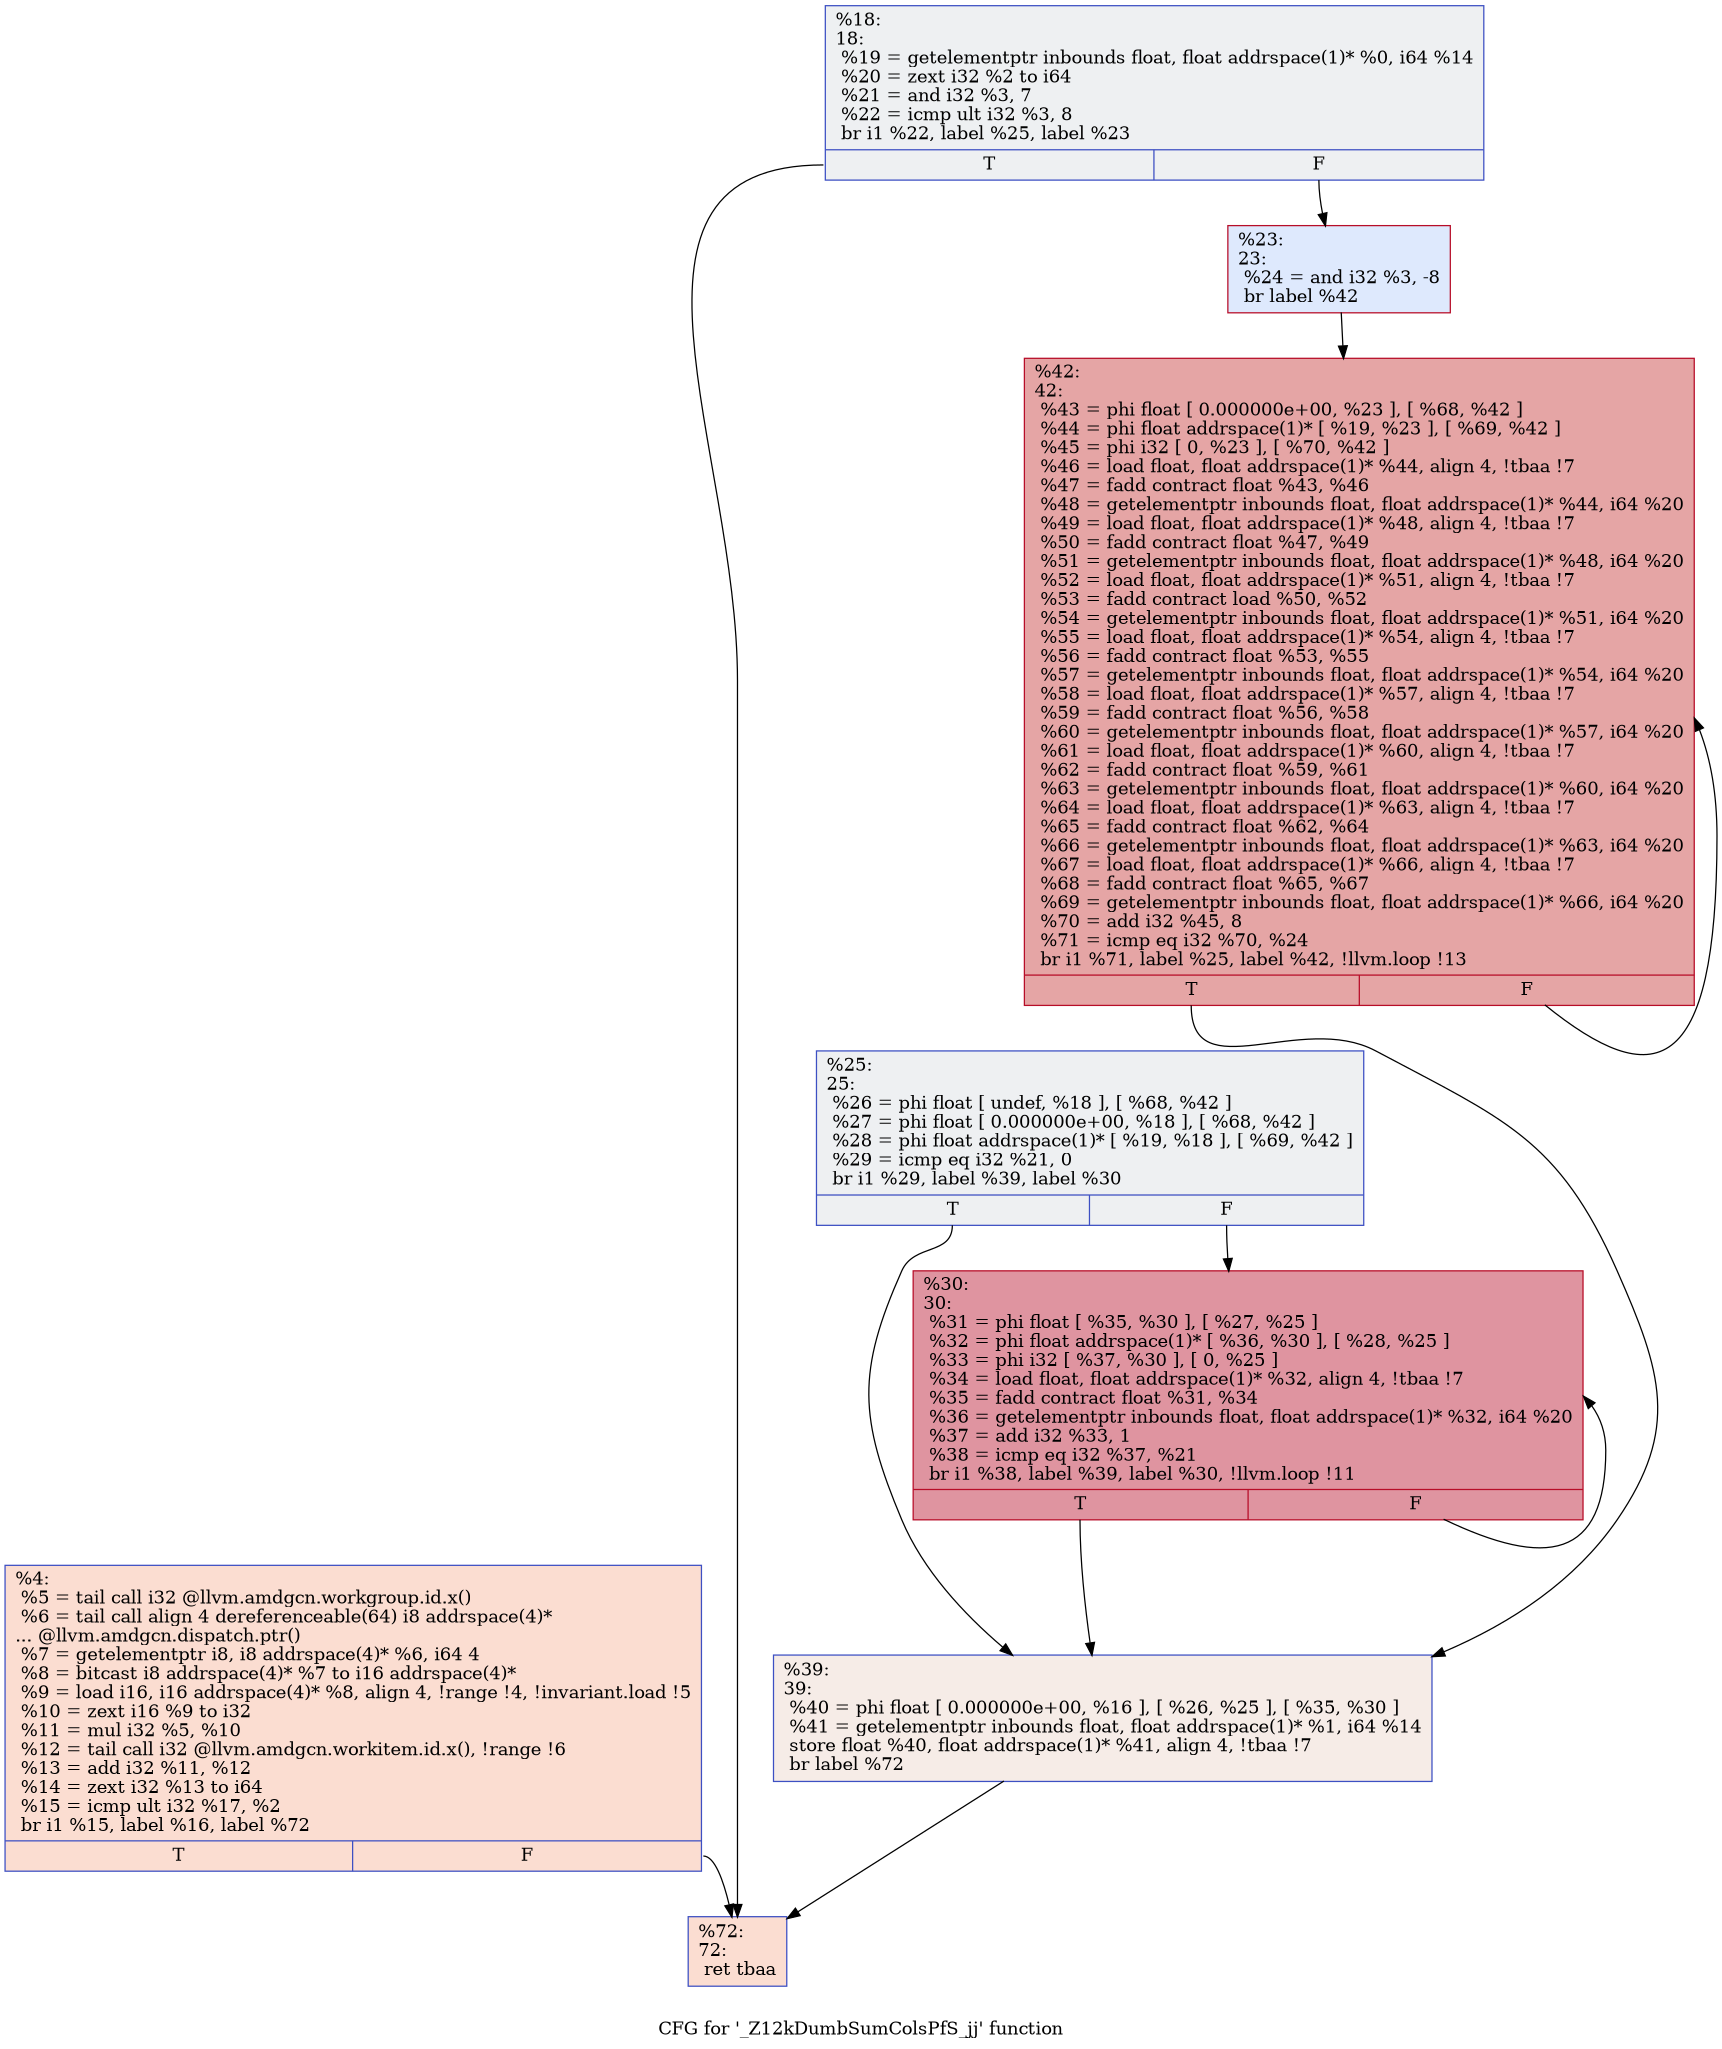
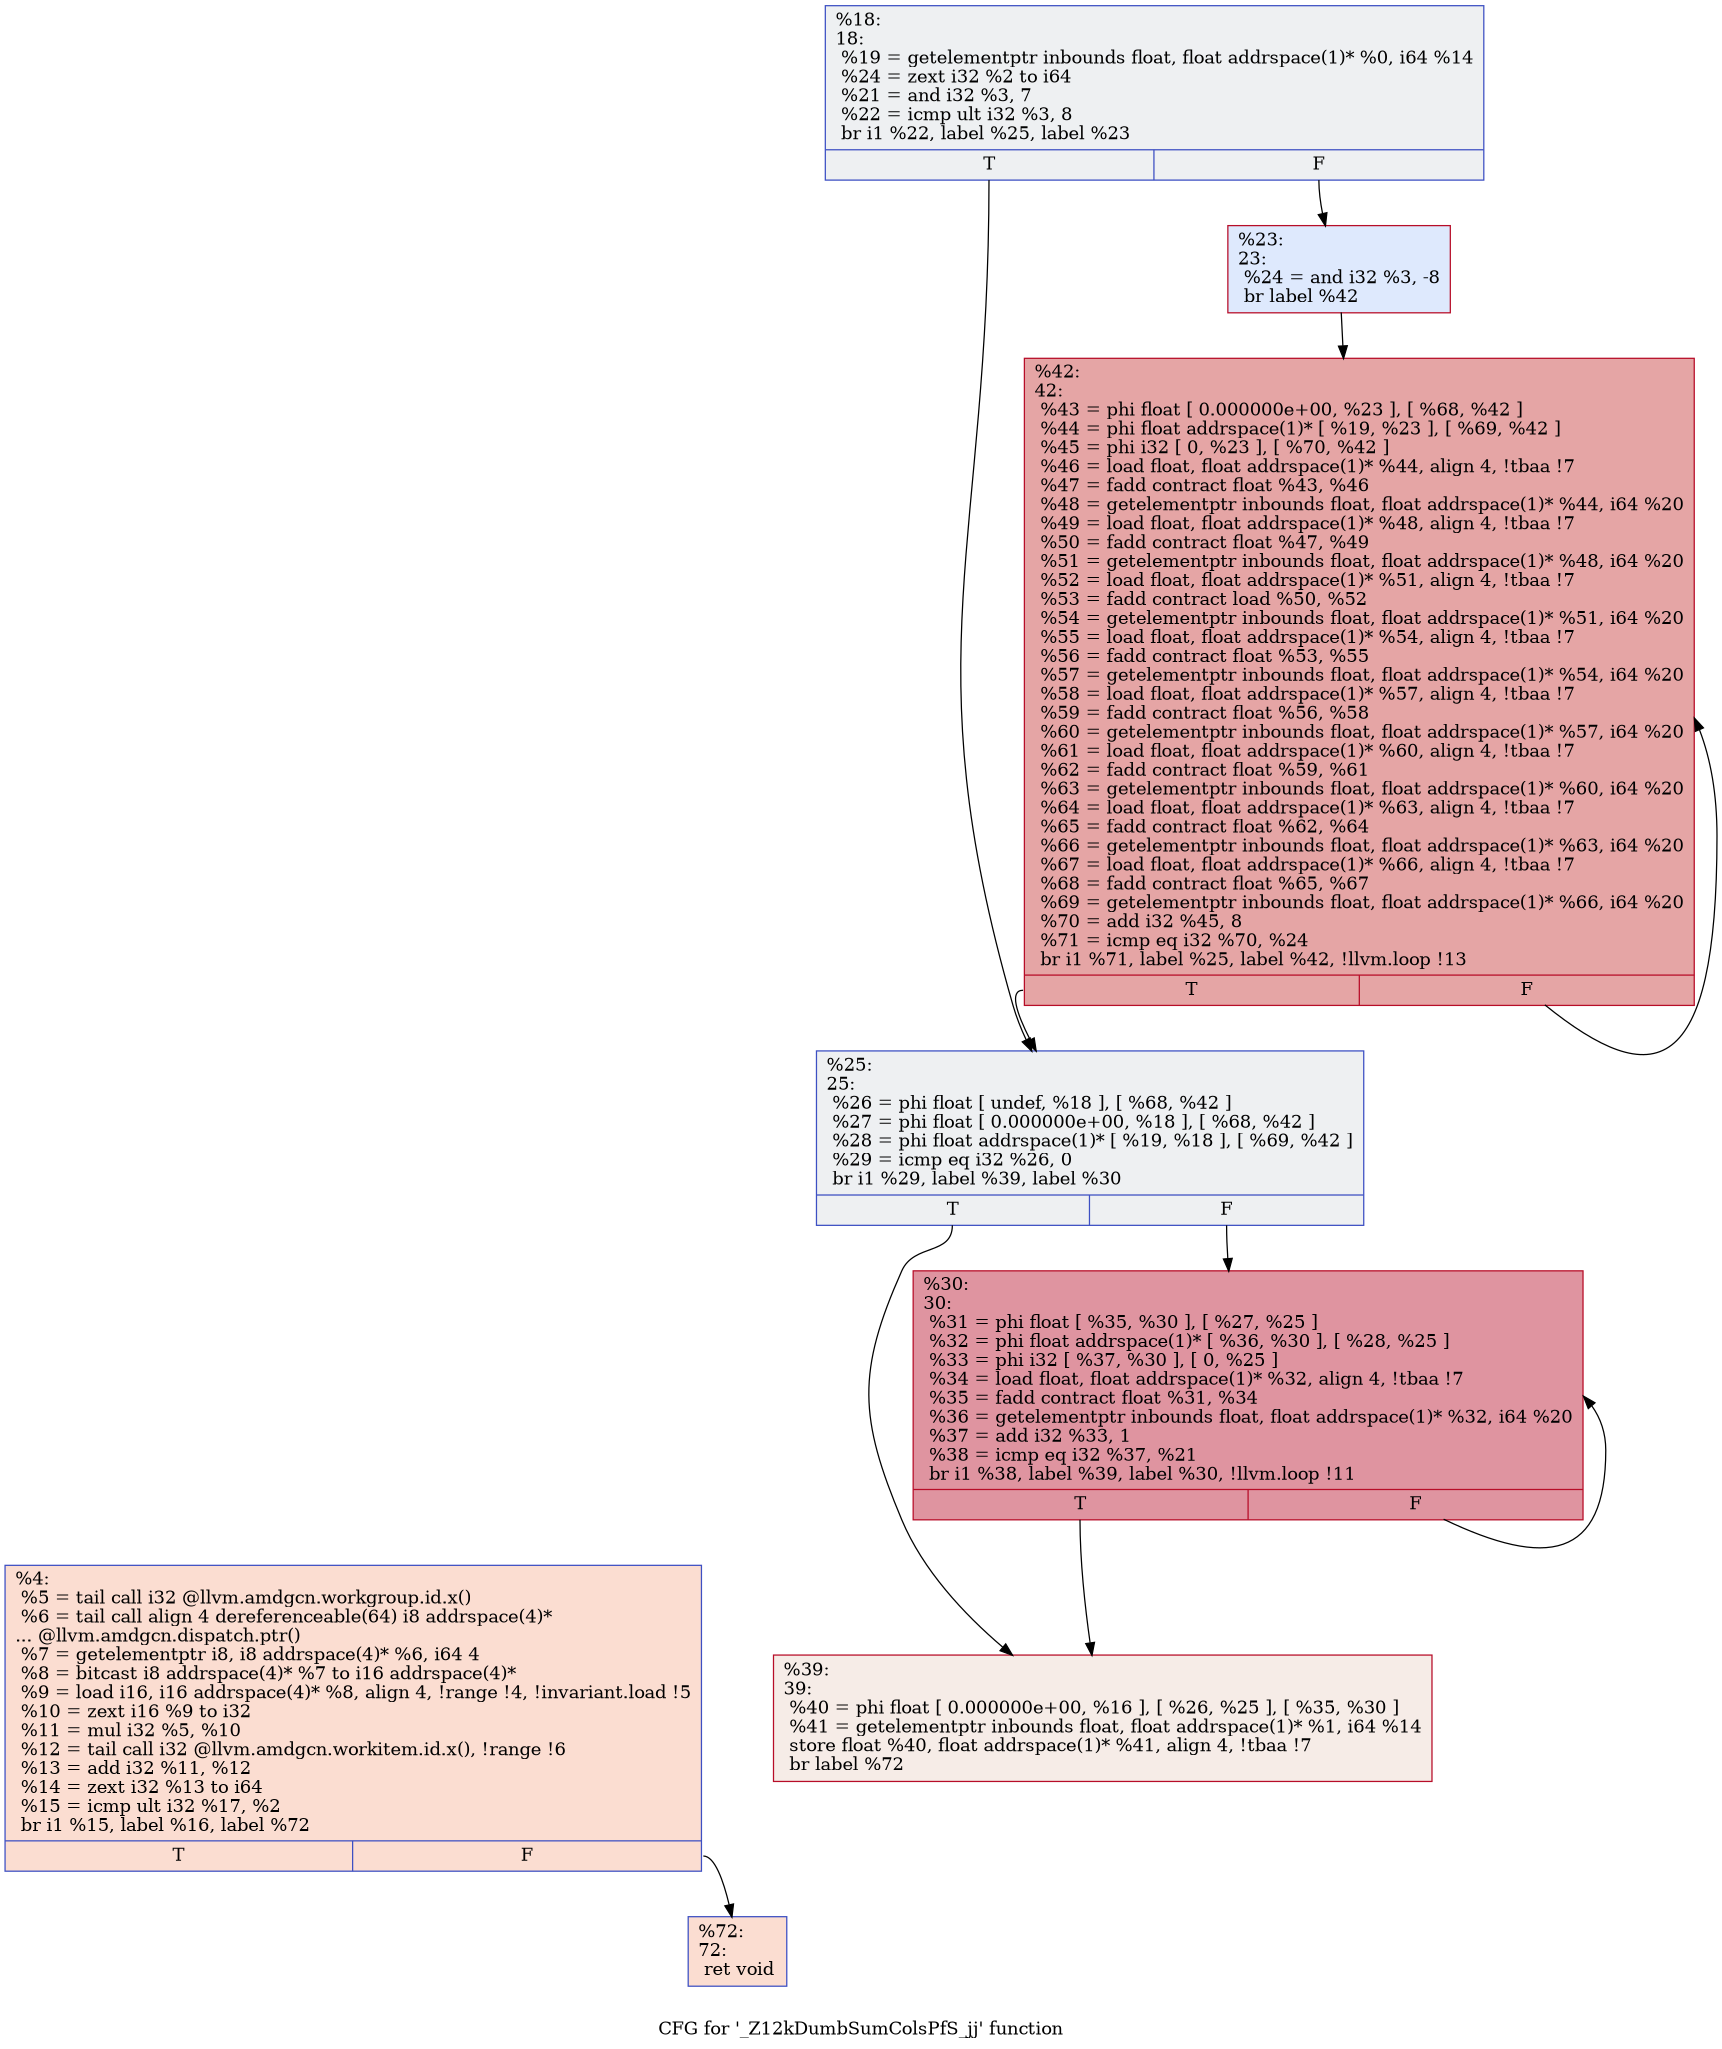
node "%18:": text "%20 = zext i32 %2 to i64" -> "%24 = zext i32 %2 to i64"
edge "%18:" -> "%72:": now "%18:" -> "%25:"
node "%25:": text "%29 = icmp eq i32 %21, 0" -> "%29 = icmp eq i32 %26, 0"
edge "%42:" -> "%39:": now "%42:" -> "%25:"
node "%39:": color #3d50c3ff -> #b70d28ff
edge "%39:" -> "%72:": removed
node "%72:": text "ret tbaa" -> "ret void"
